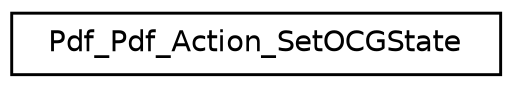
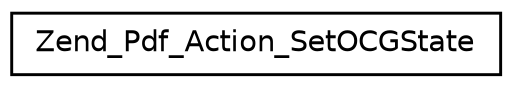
node "Pdf_Pdf_Action_SetOCGState": label "Pdf_Pdf_Action_SetOCGState" -> "Zend_Pdf_Action_SetOCGState"
